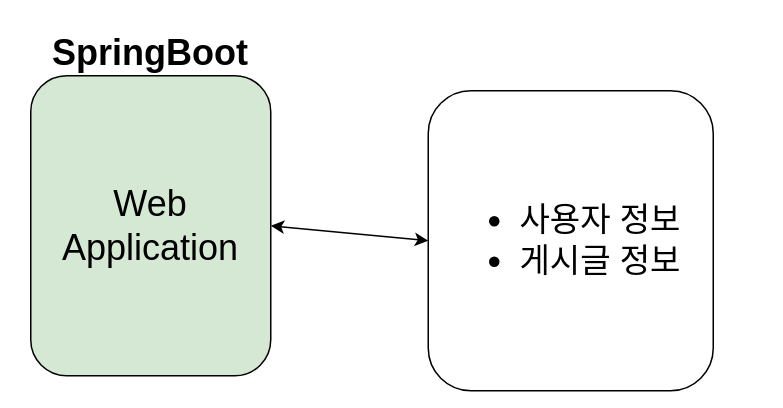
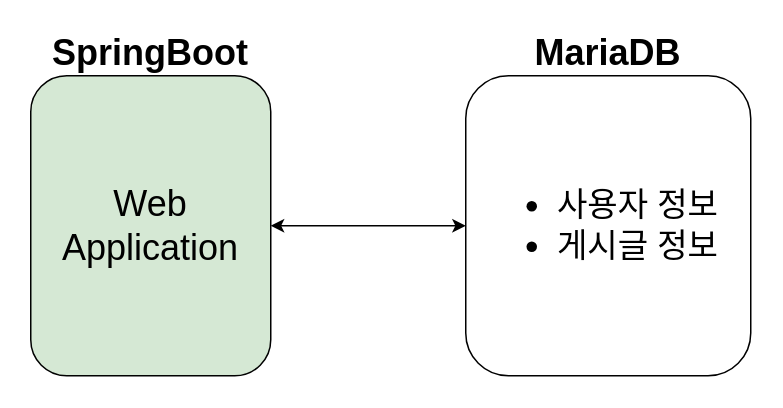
node "MariaDB": added
node "사용자 정보 게시글 정보": moved (571, 241) -> (608, 226)
